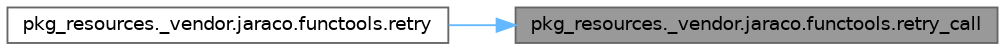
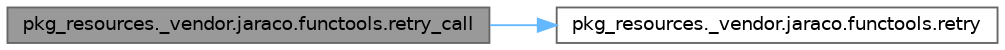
edge "pkg_resources._vendor.jaraco.functools.retry" -> "pkg_resources._vendor.jaraco.functools.retry_call": reversed
